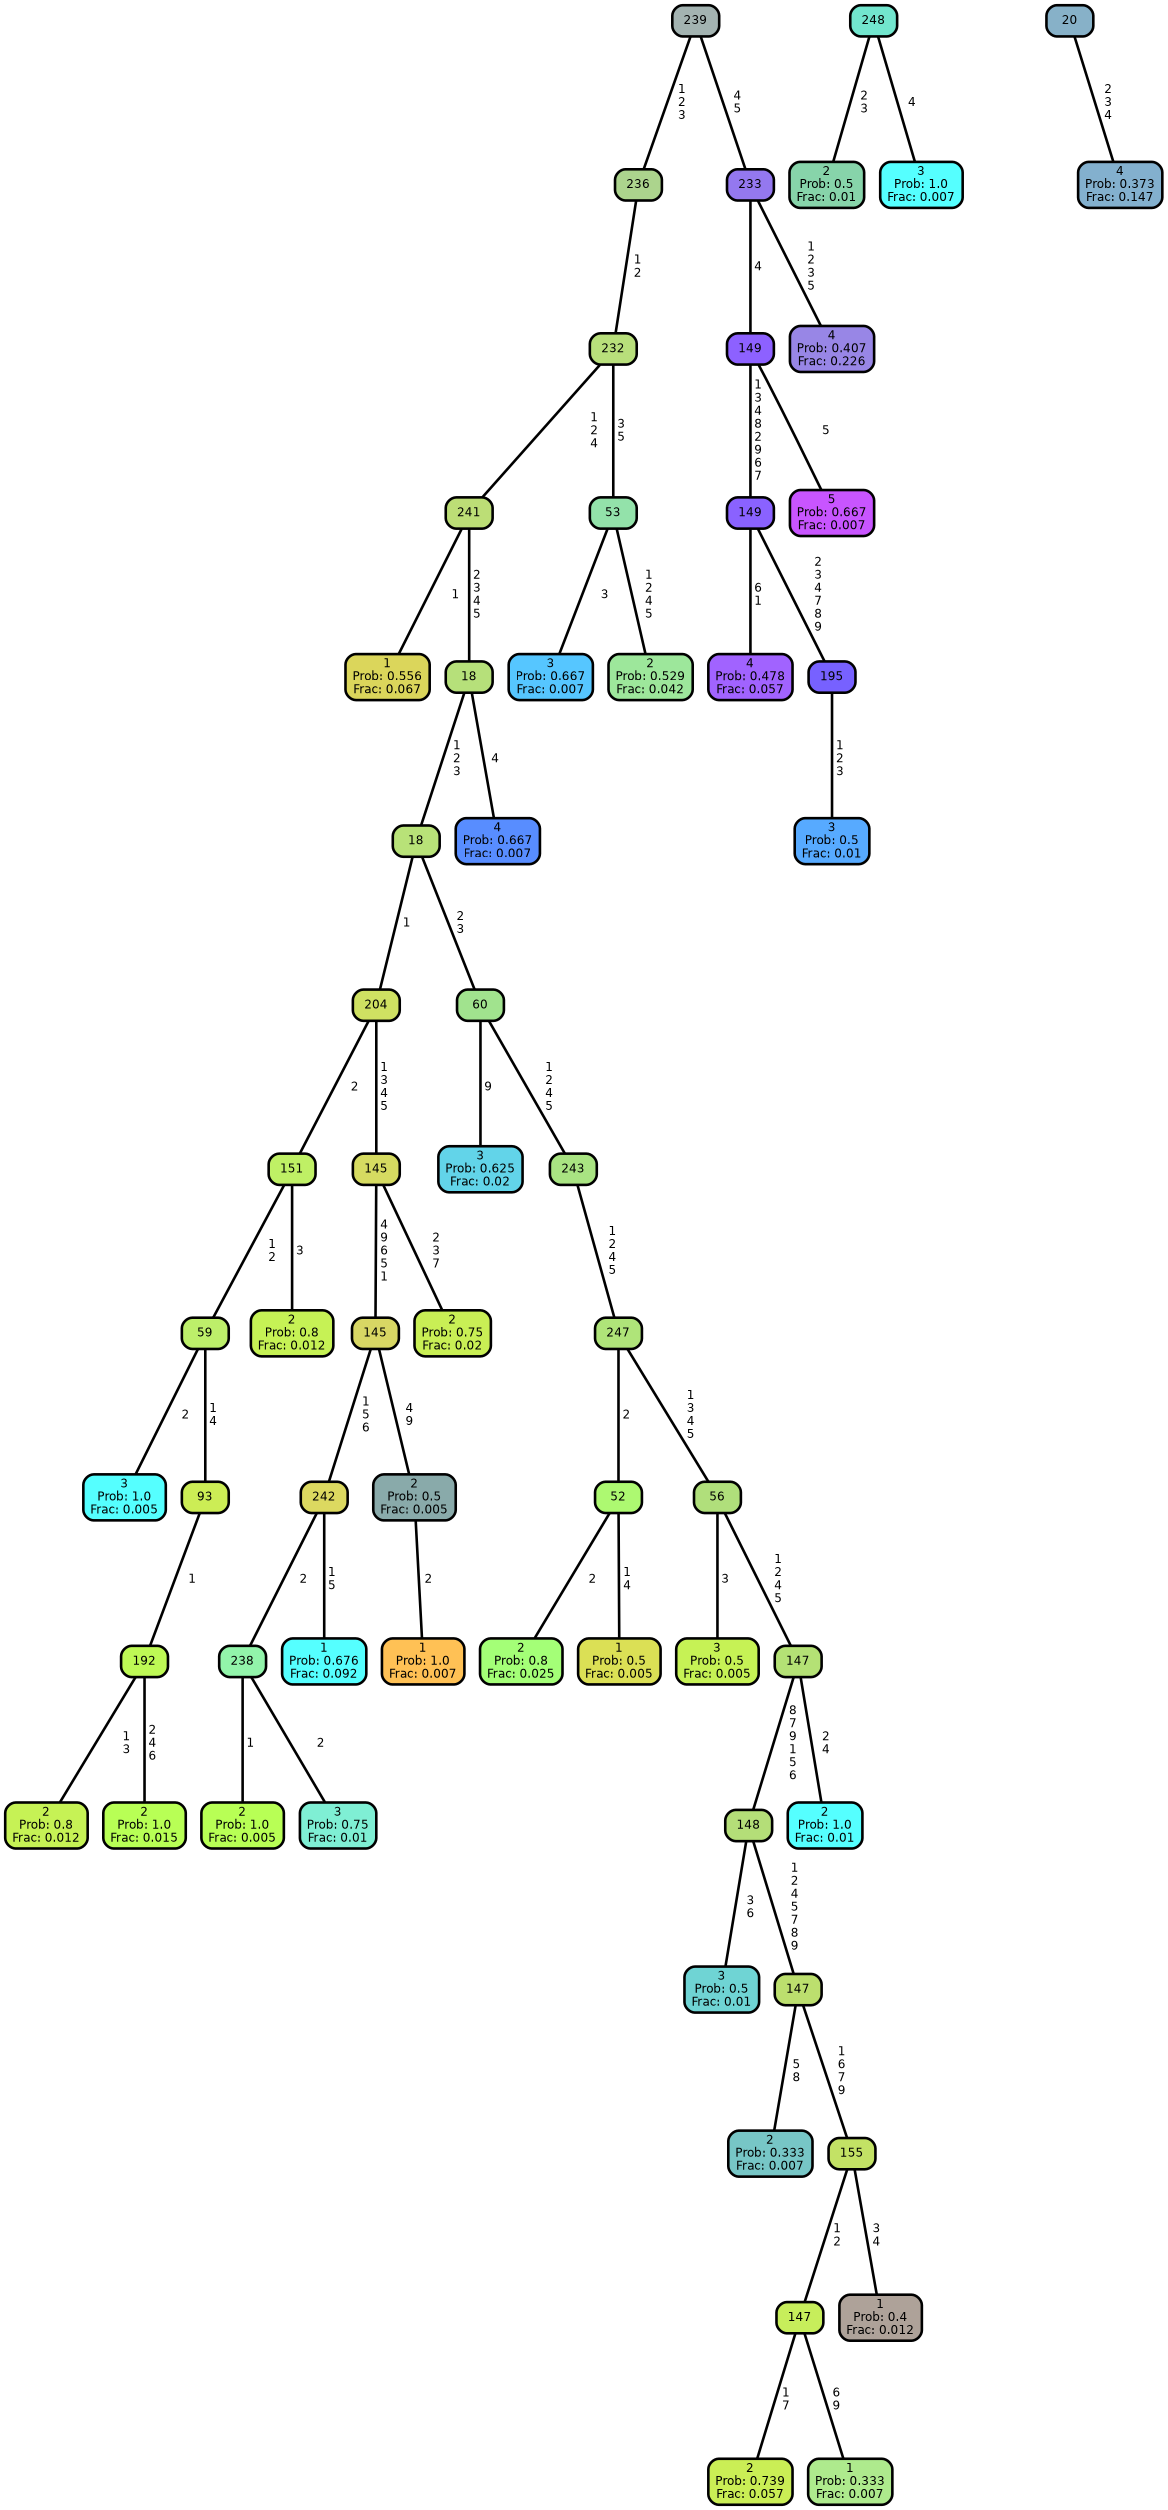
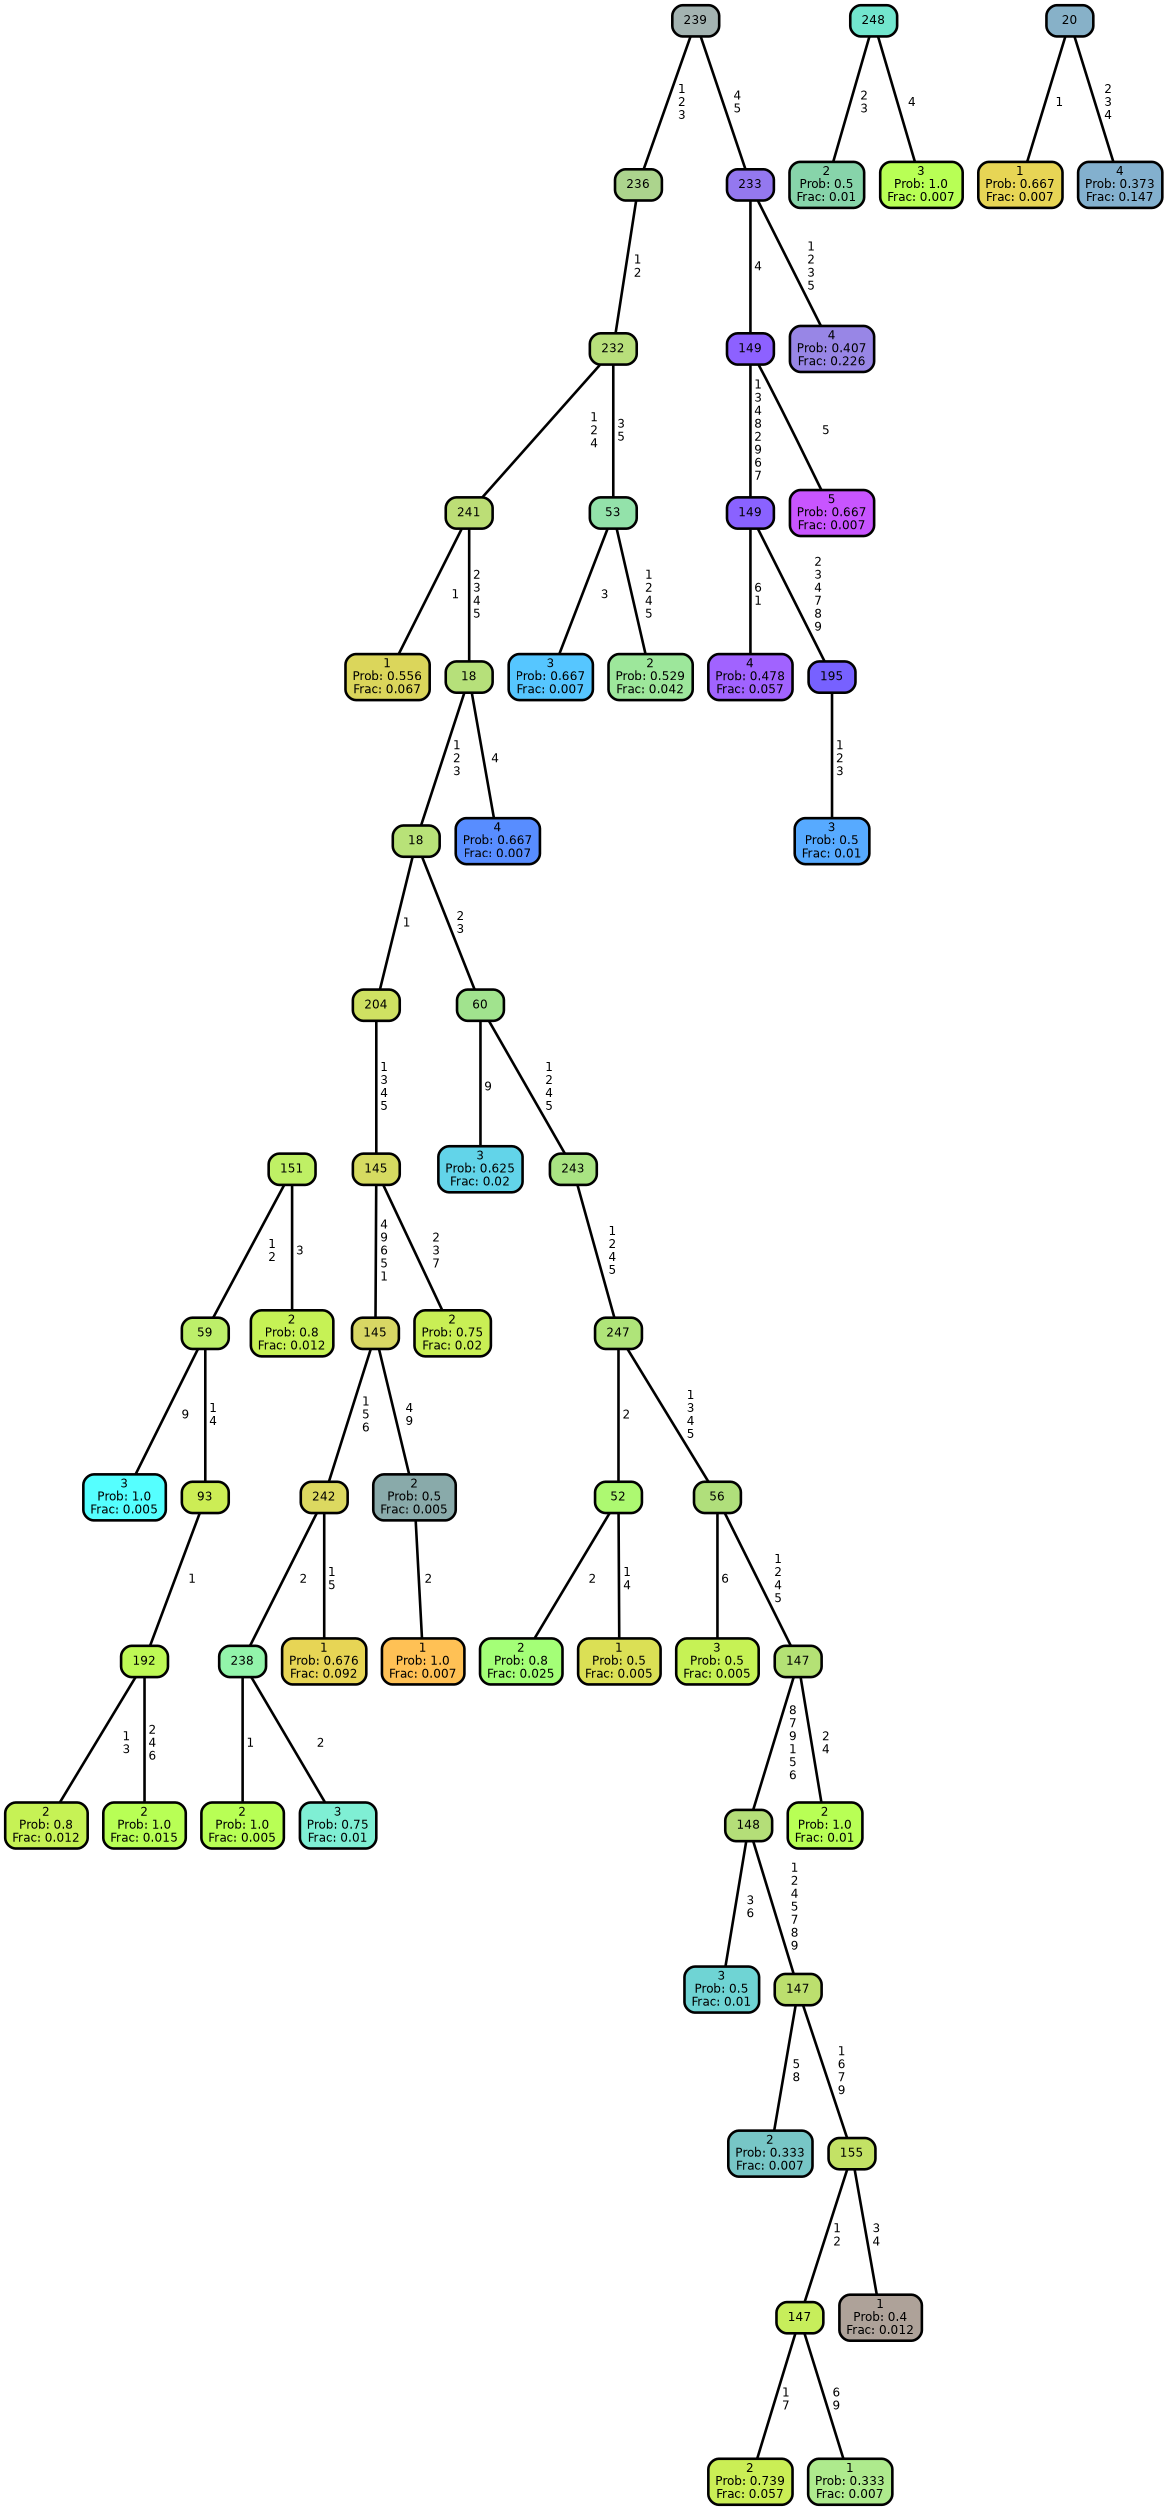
node "3 Prob: 1.0 Frac: 0.007": fillcolor #55ffff -> #b8ff55
node "1 Prob: 0.667 Frac: 0.007": added
edge "204" -- "151": removed, label "2"
edge "59" -- "3 Prob: 1.0 Frac: 0.005": label " 2" -> " 9"
edge "56" -- "3 Prob: 0.5 Frac: 0.005": label " 3" -> " 6"
node "1 Prob: 0.676 Frac: 0.092": fillcolor #55ffff -> #e7d555
node "2 Prob: 1.0 Frac: 0.01": fillcolor #55ffff -> #b8ff55
